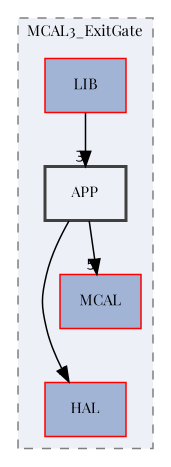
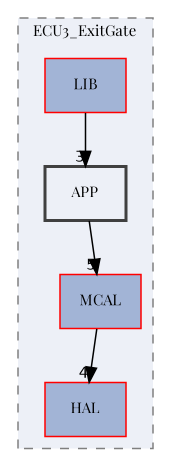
cluster "MCAL3_ExitGate": label "MCAL3_ExitGate" -> "ECU3_ExitGate"
edge "APP" -> "HAL": now "MCAL" -> "HAL"
